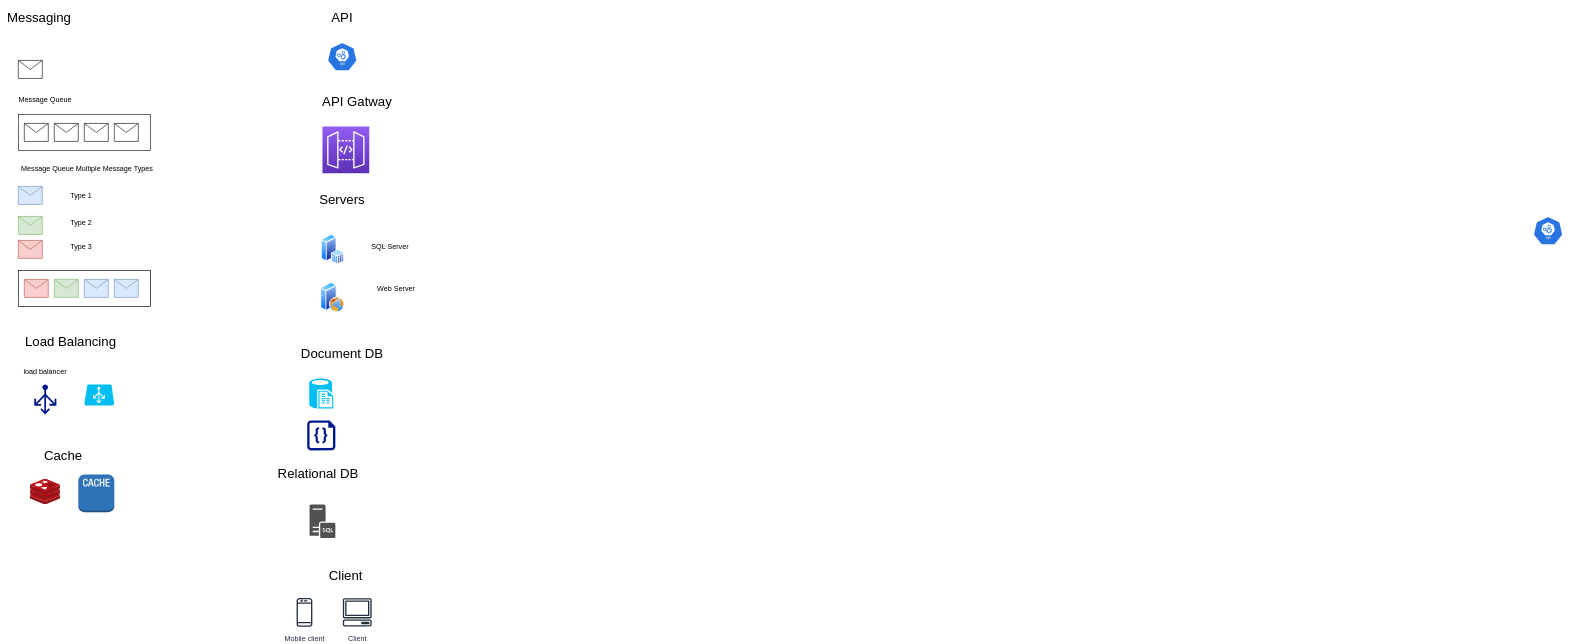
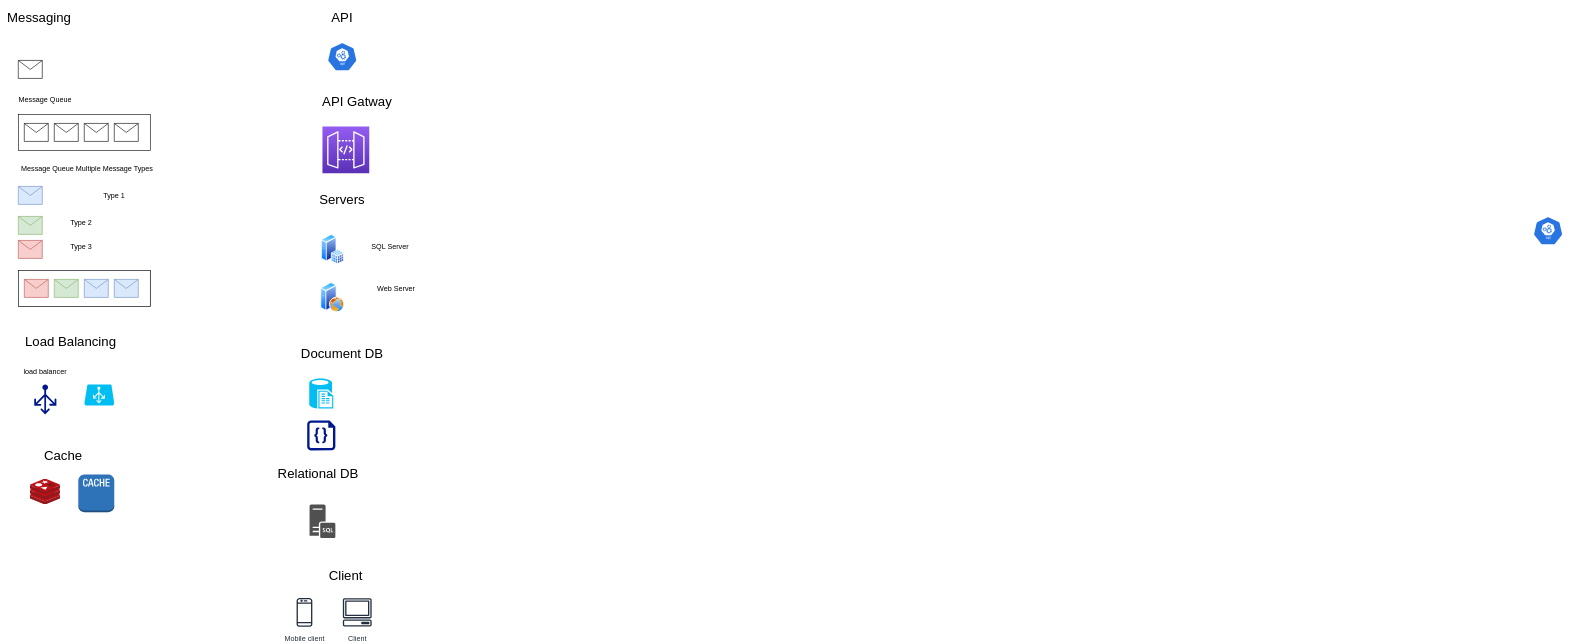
node "Type 1": moved (81, 195) -> (114, 195)
